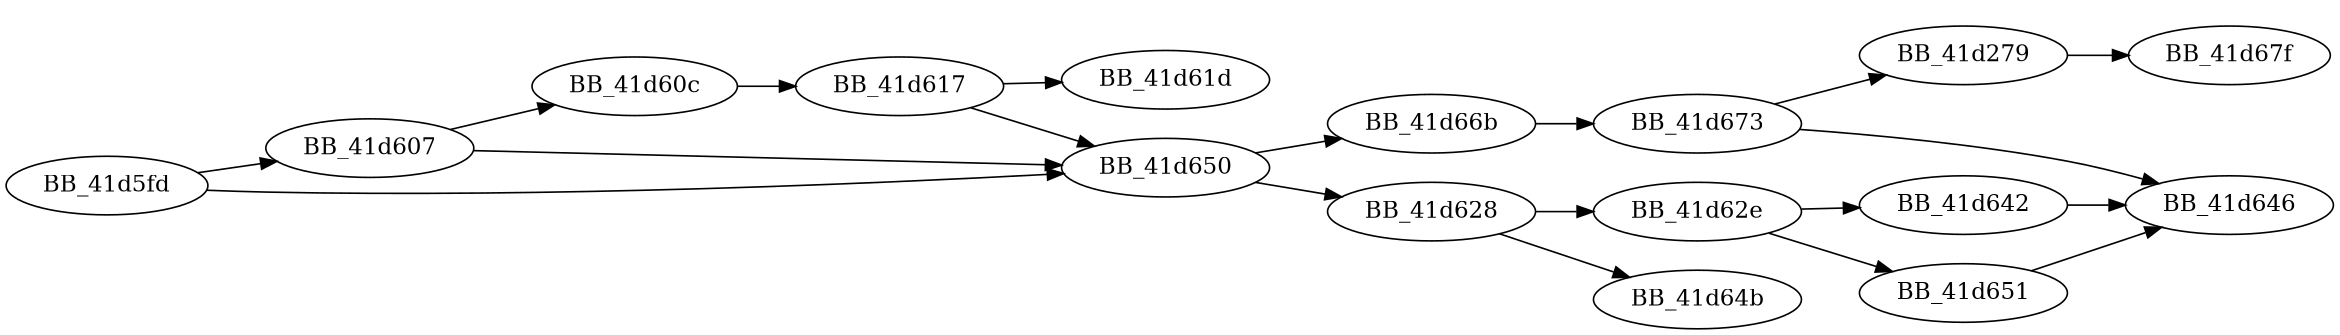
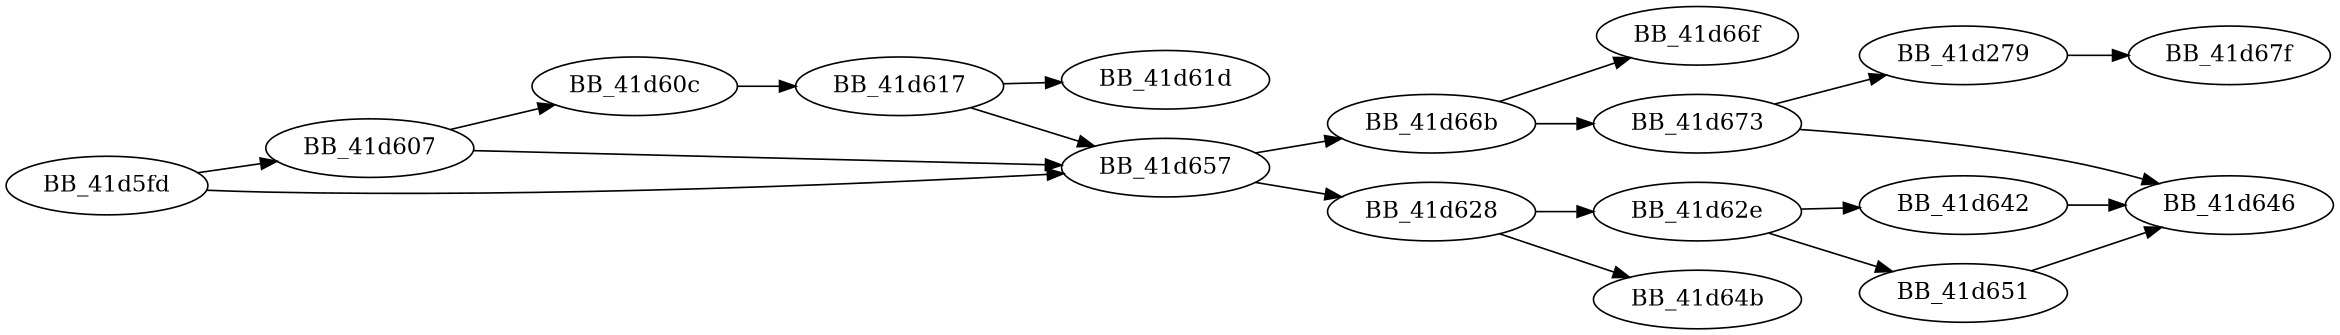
node "BB_41d66f": added
node "BB_41d650": label "BB_41d650" -> "BB_41d657"
